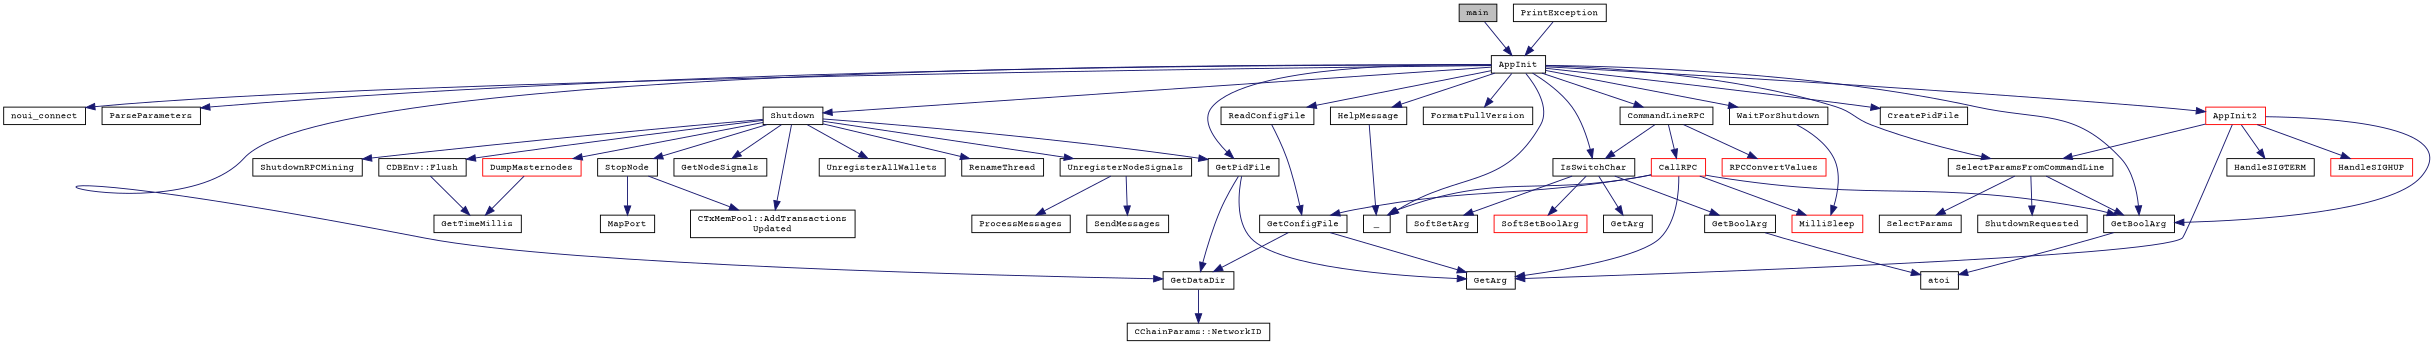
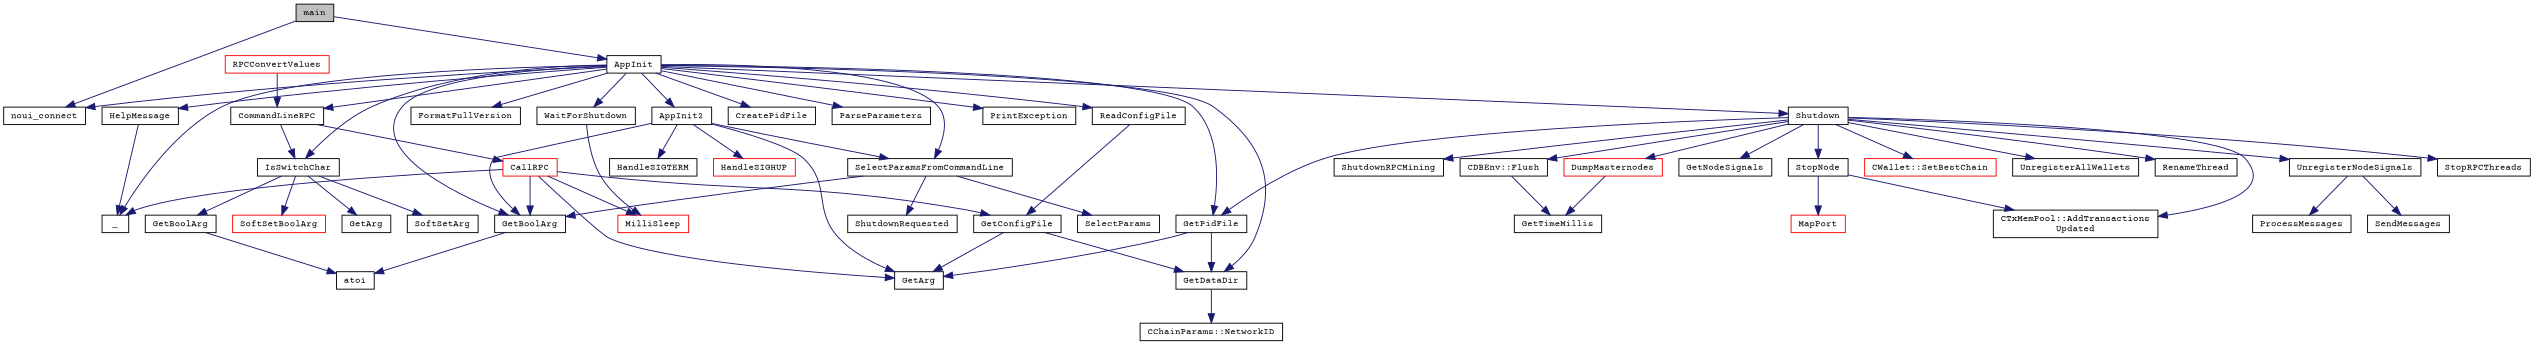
edge "PrintException" -> "AppInit": reversed
edge "main" -> "noui_connect": added
node "AppInit2": color red -> black
edge "CommandLineRPC" -> "RPCConvertValues": reversed
node "CWallet::SetBestChain": added
node "StopRPCThreads": added
node "MapPort": color black -> red
